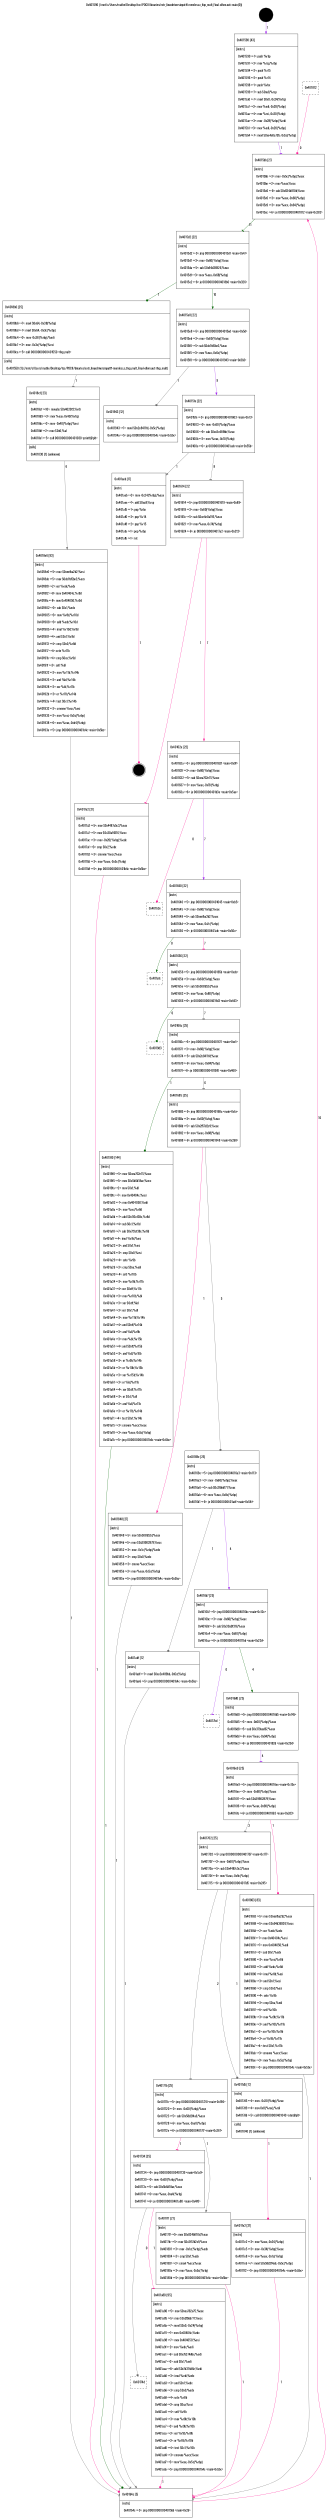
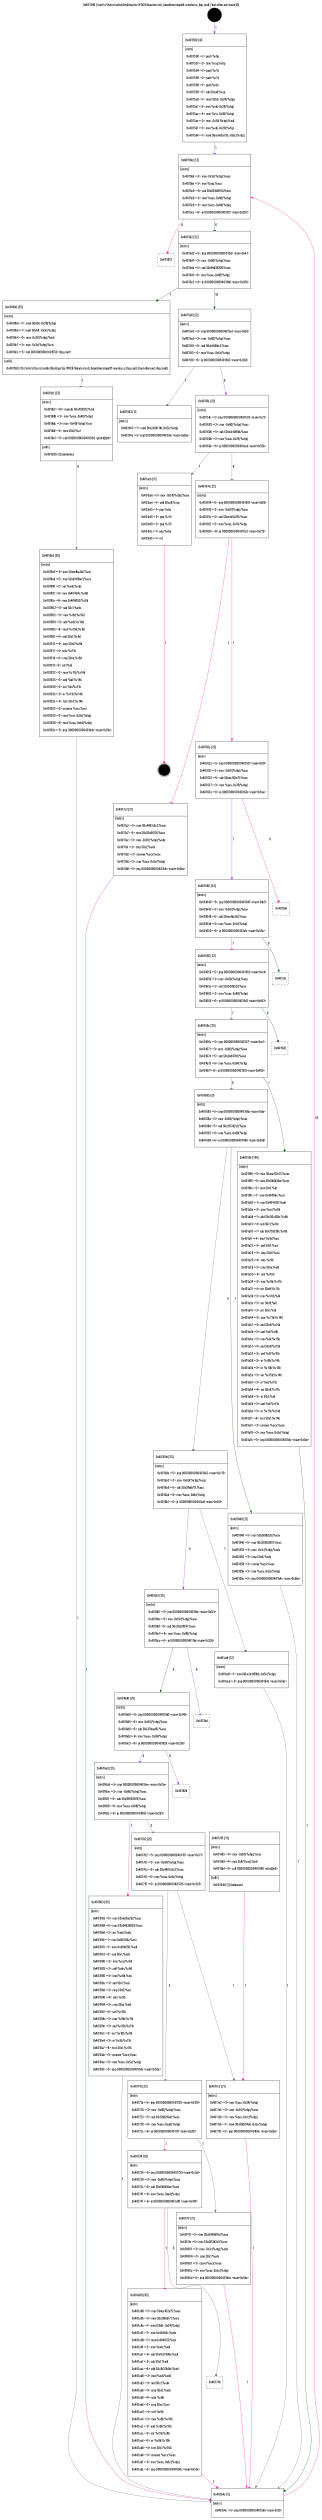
edge "0x401812" -> "0x4015bb [23]": reversed
edge "0x4015bb [23]" -> "0x4015d2 [22]": label " 11" -> " 6"
edge "0x401685 [25]" -> "0x401848 [27]": color deeppink -> darkgreen
node "0x40182d": added
edge "0x401702 [25]" -> "0x4017d5 [13]": now "0x401702 [25]" -> "0x4017e2 [21]"
